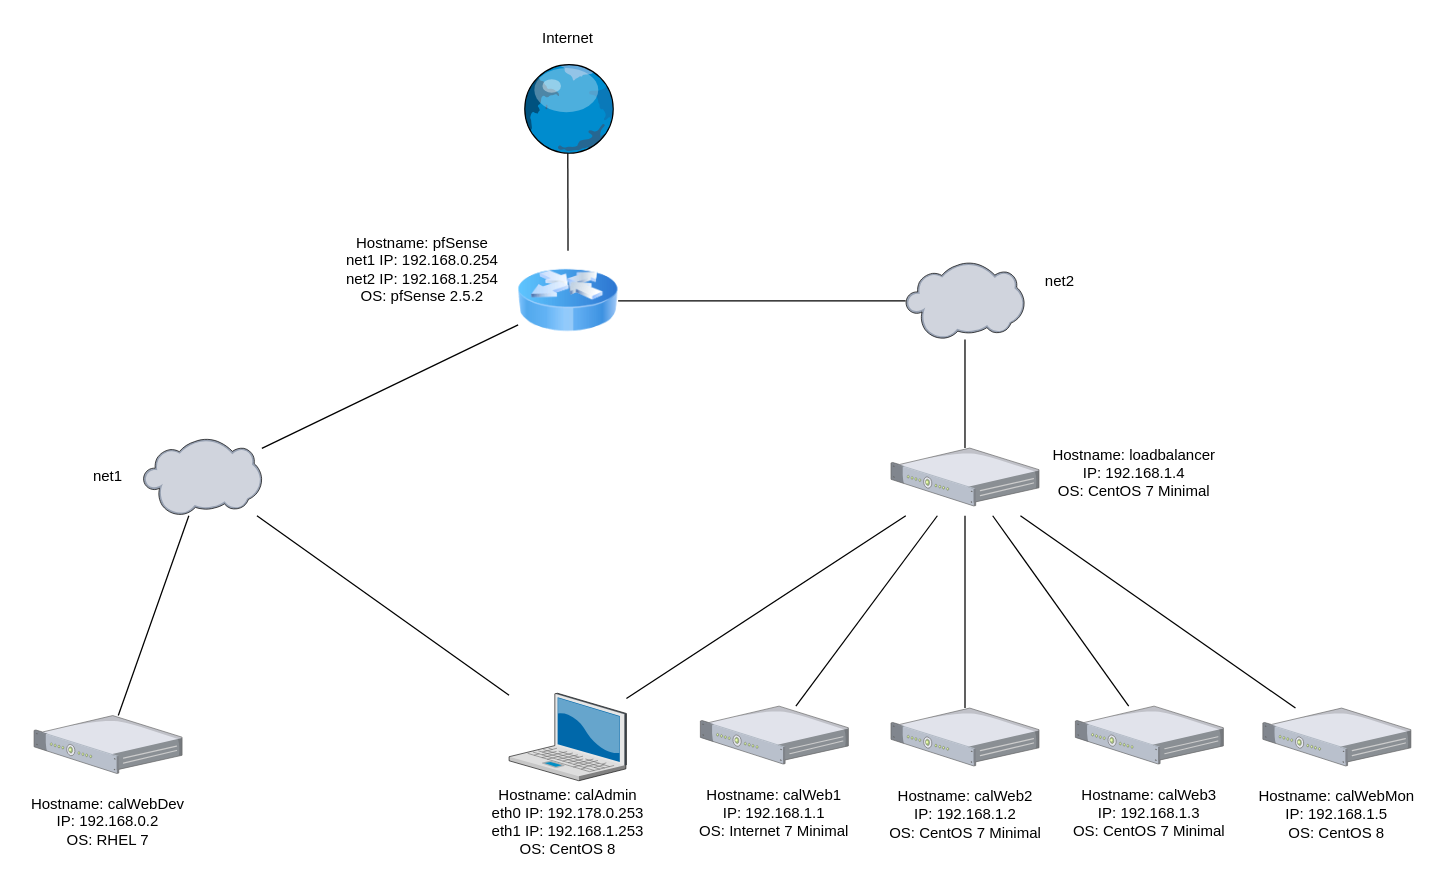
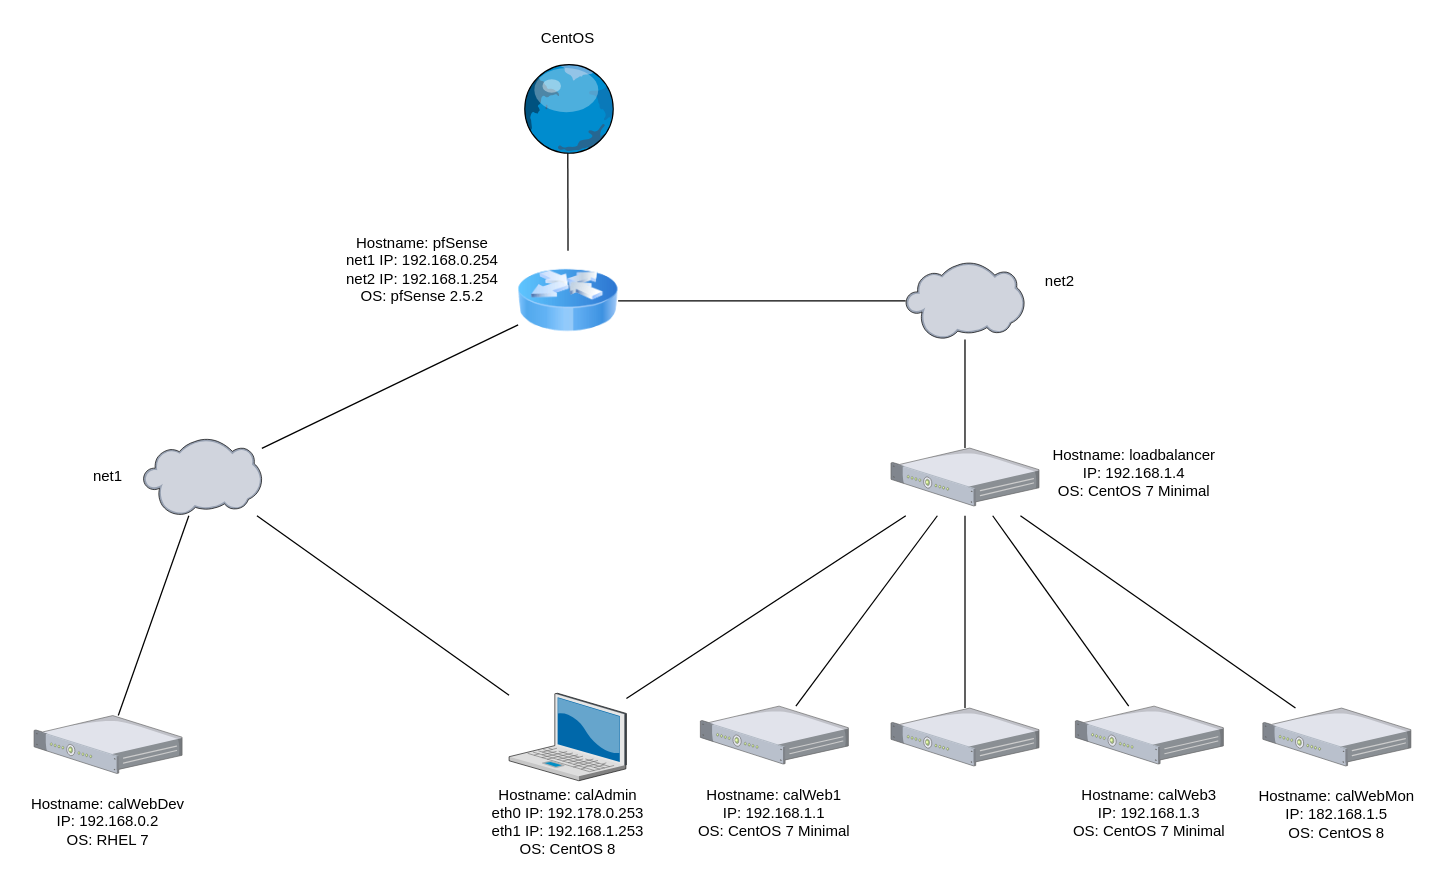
node "Internet": label "Internet" -> "CentOS"
node "Hostname: calWeb1 IP: 192.168.1.1 OS: Internet 7 Minimal": label "Hostname: calWeb1 IP: 192.168.1.1 OS: Internet 7 Minimal" -> "Hostname: calWeb1 IP: 192.168.1.1 OS: CentOS 7 Minimal"
node "Hostname: calWebMon IP: 192.168.1.5 OS: CentOS 8": label "Hostname: calWebMon IP: 192.168.1.5 OS: CentOS 8" -> "Hostname: calWebMon IP: 182.168.1.5 OS: CentOS 8"
node "Hostname: calWeb2 IP: 192.168.1.2 OS: CentOS 7 Minimal": removed
